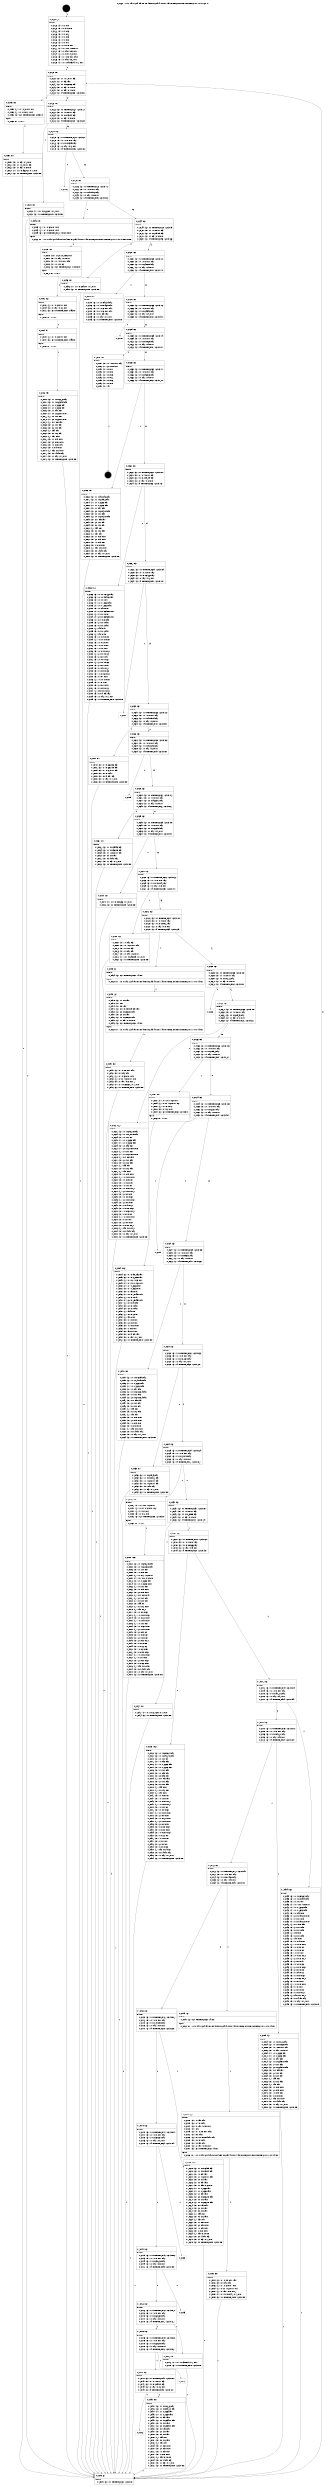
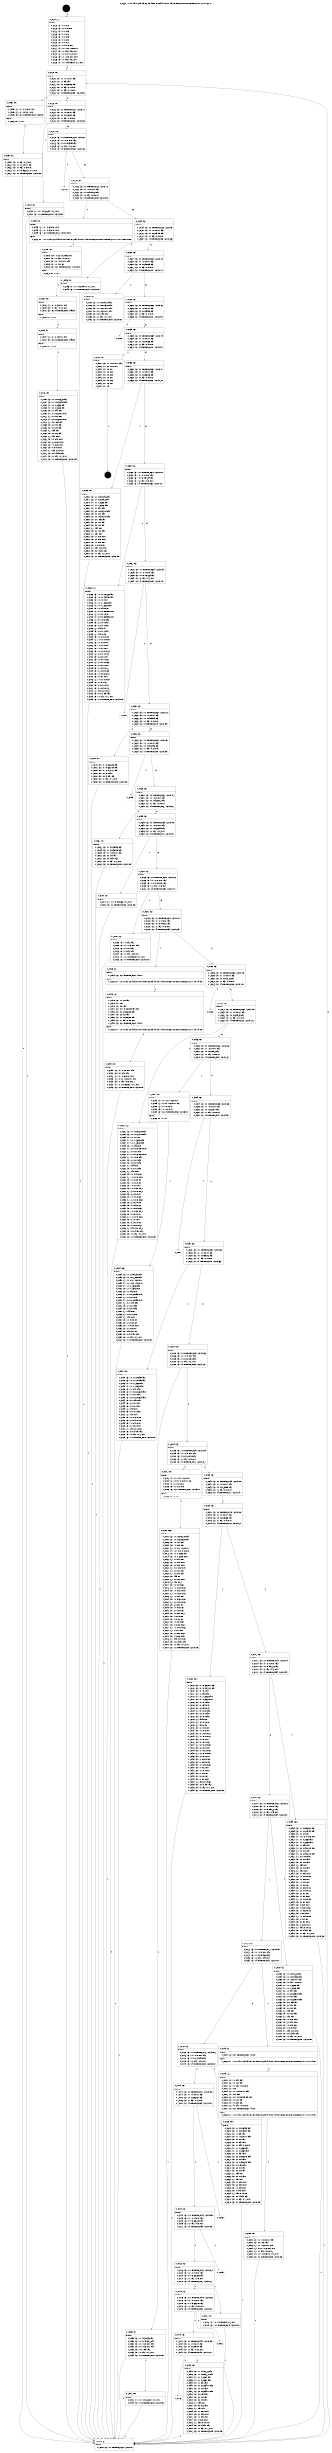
edge "0x4016e2 [25]" -> "0x401947 [12]": now "0x401953 [27]" -> "0x401947 [12]"
edge "0x4018de [105]" -> "0x402073 [5]": label " 4" -> " 1"
